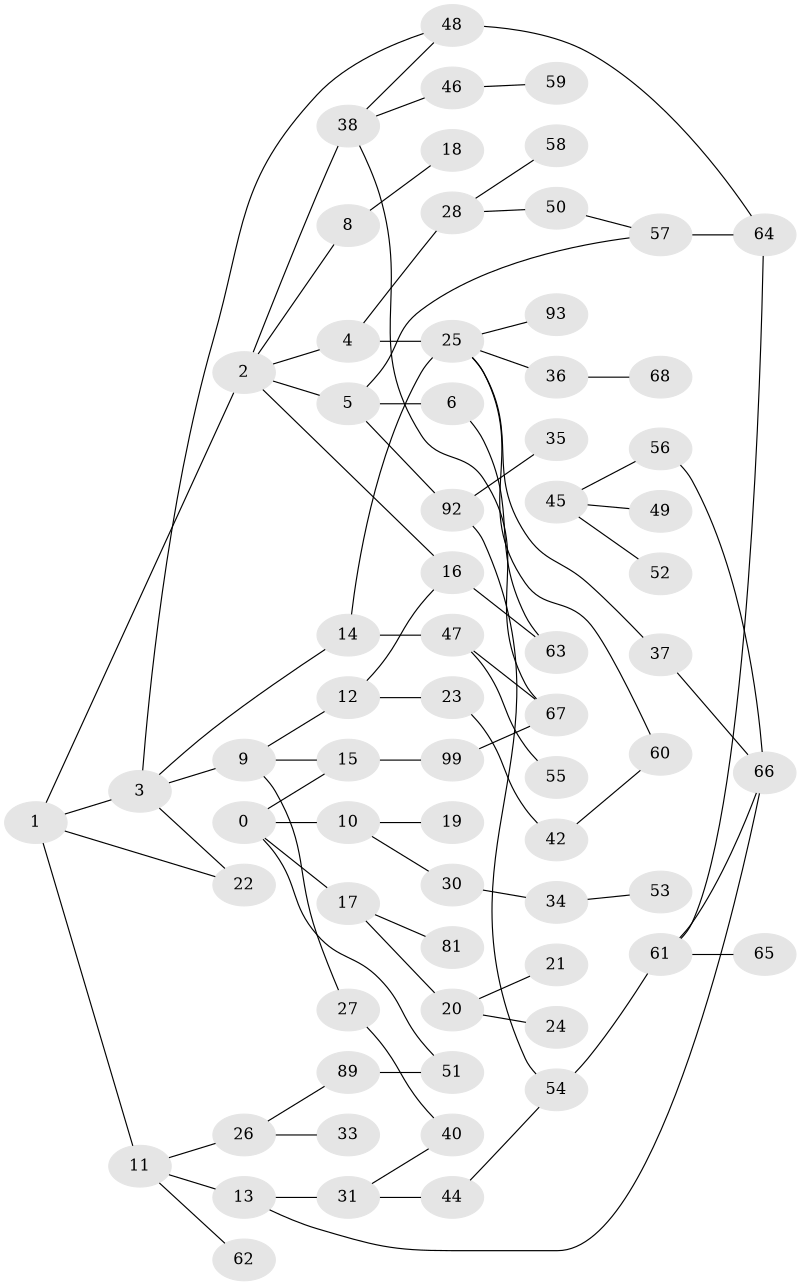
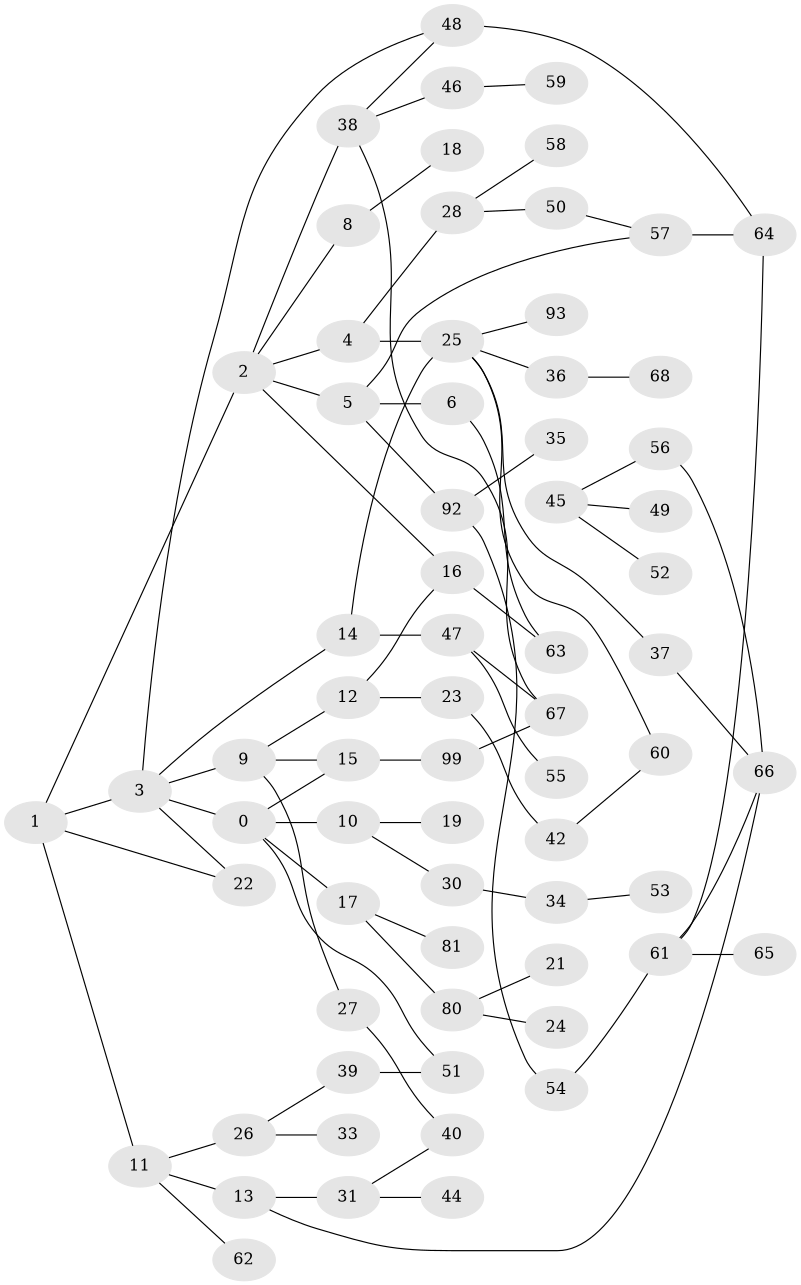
edge "3" -- "0": added
node "20": label "20" -> "80"
node "89": label "89" -> "39"
edge "54" -- "44": removed
